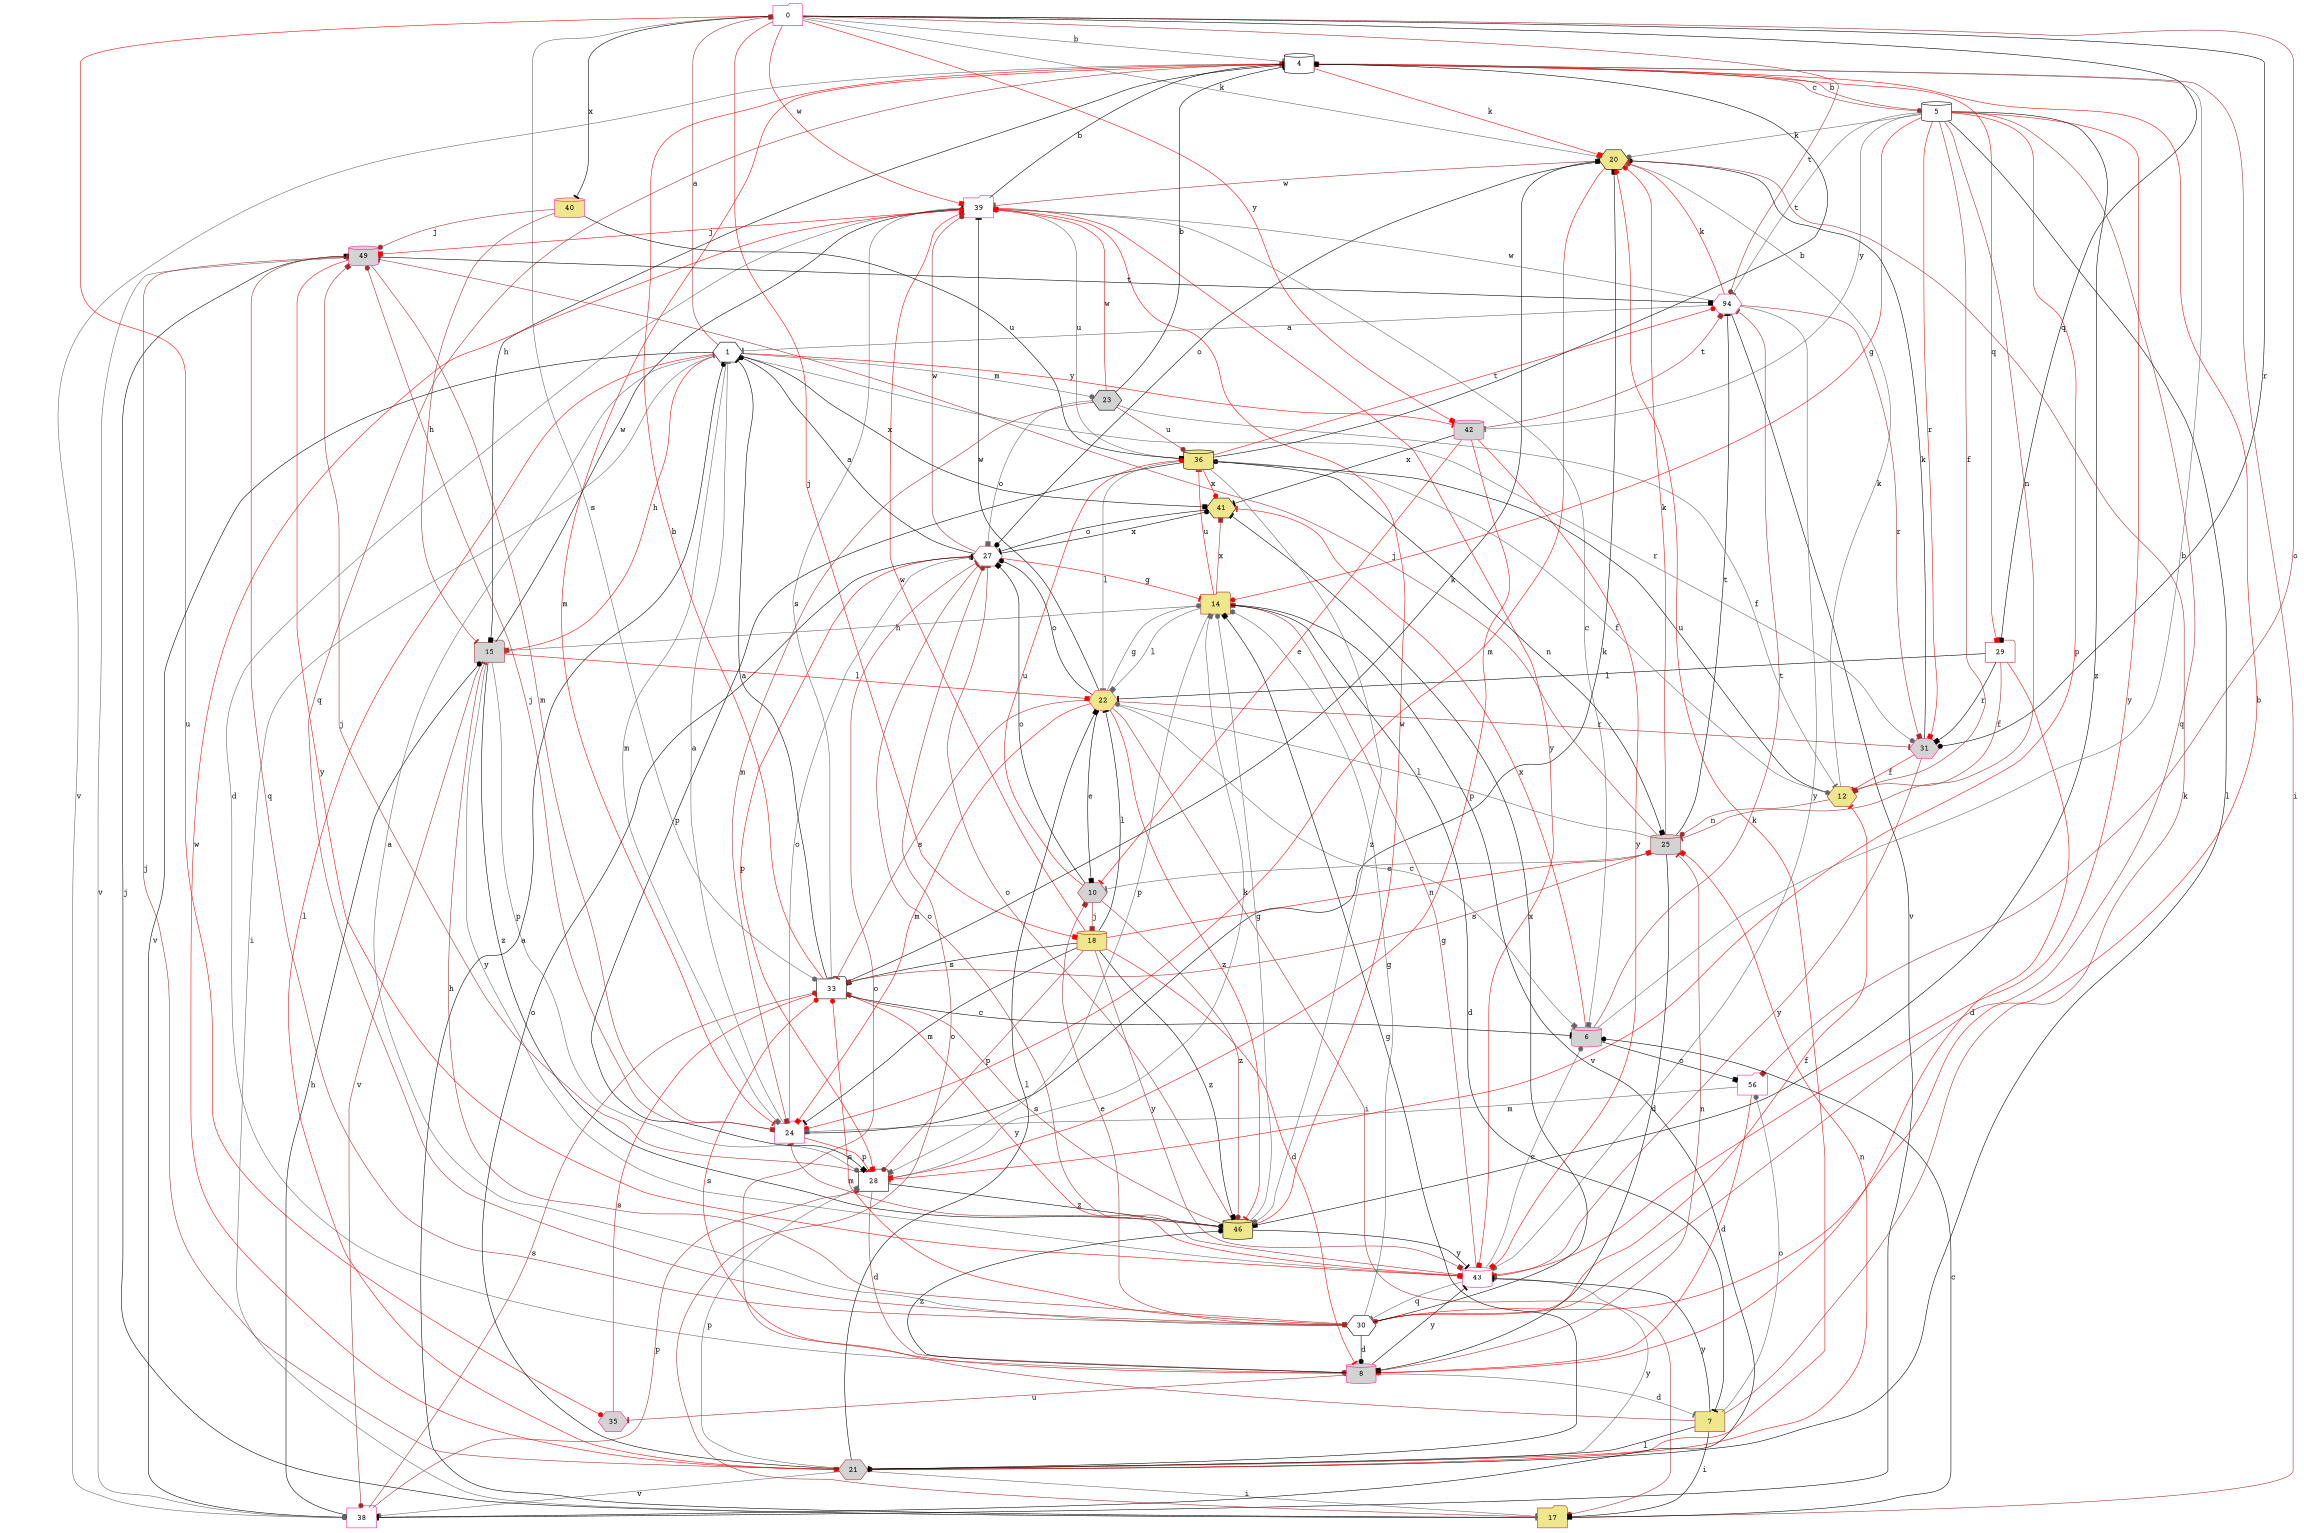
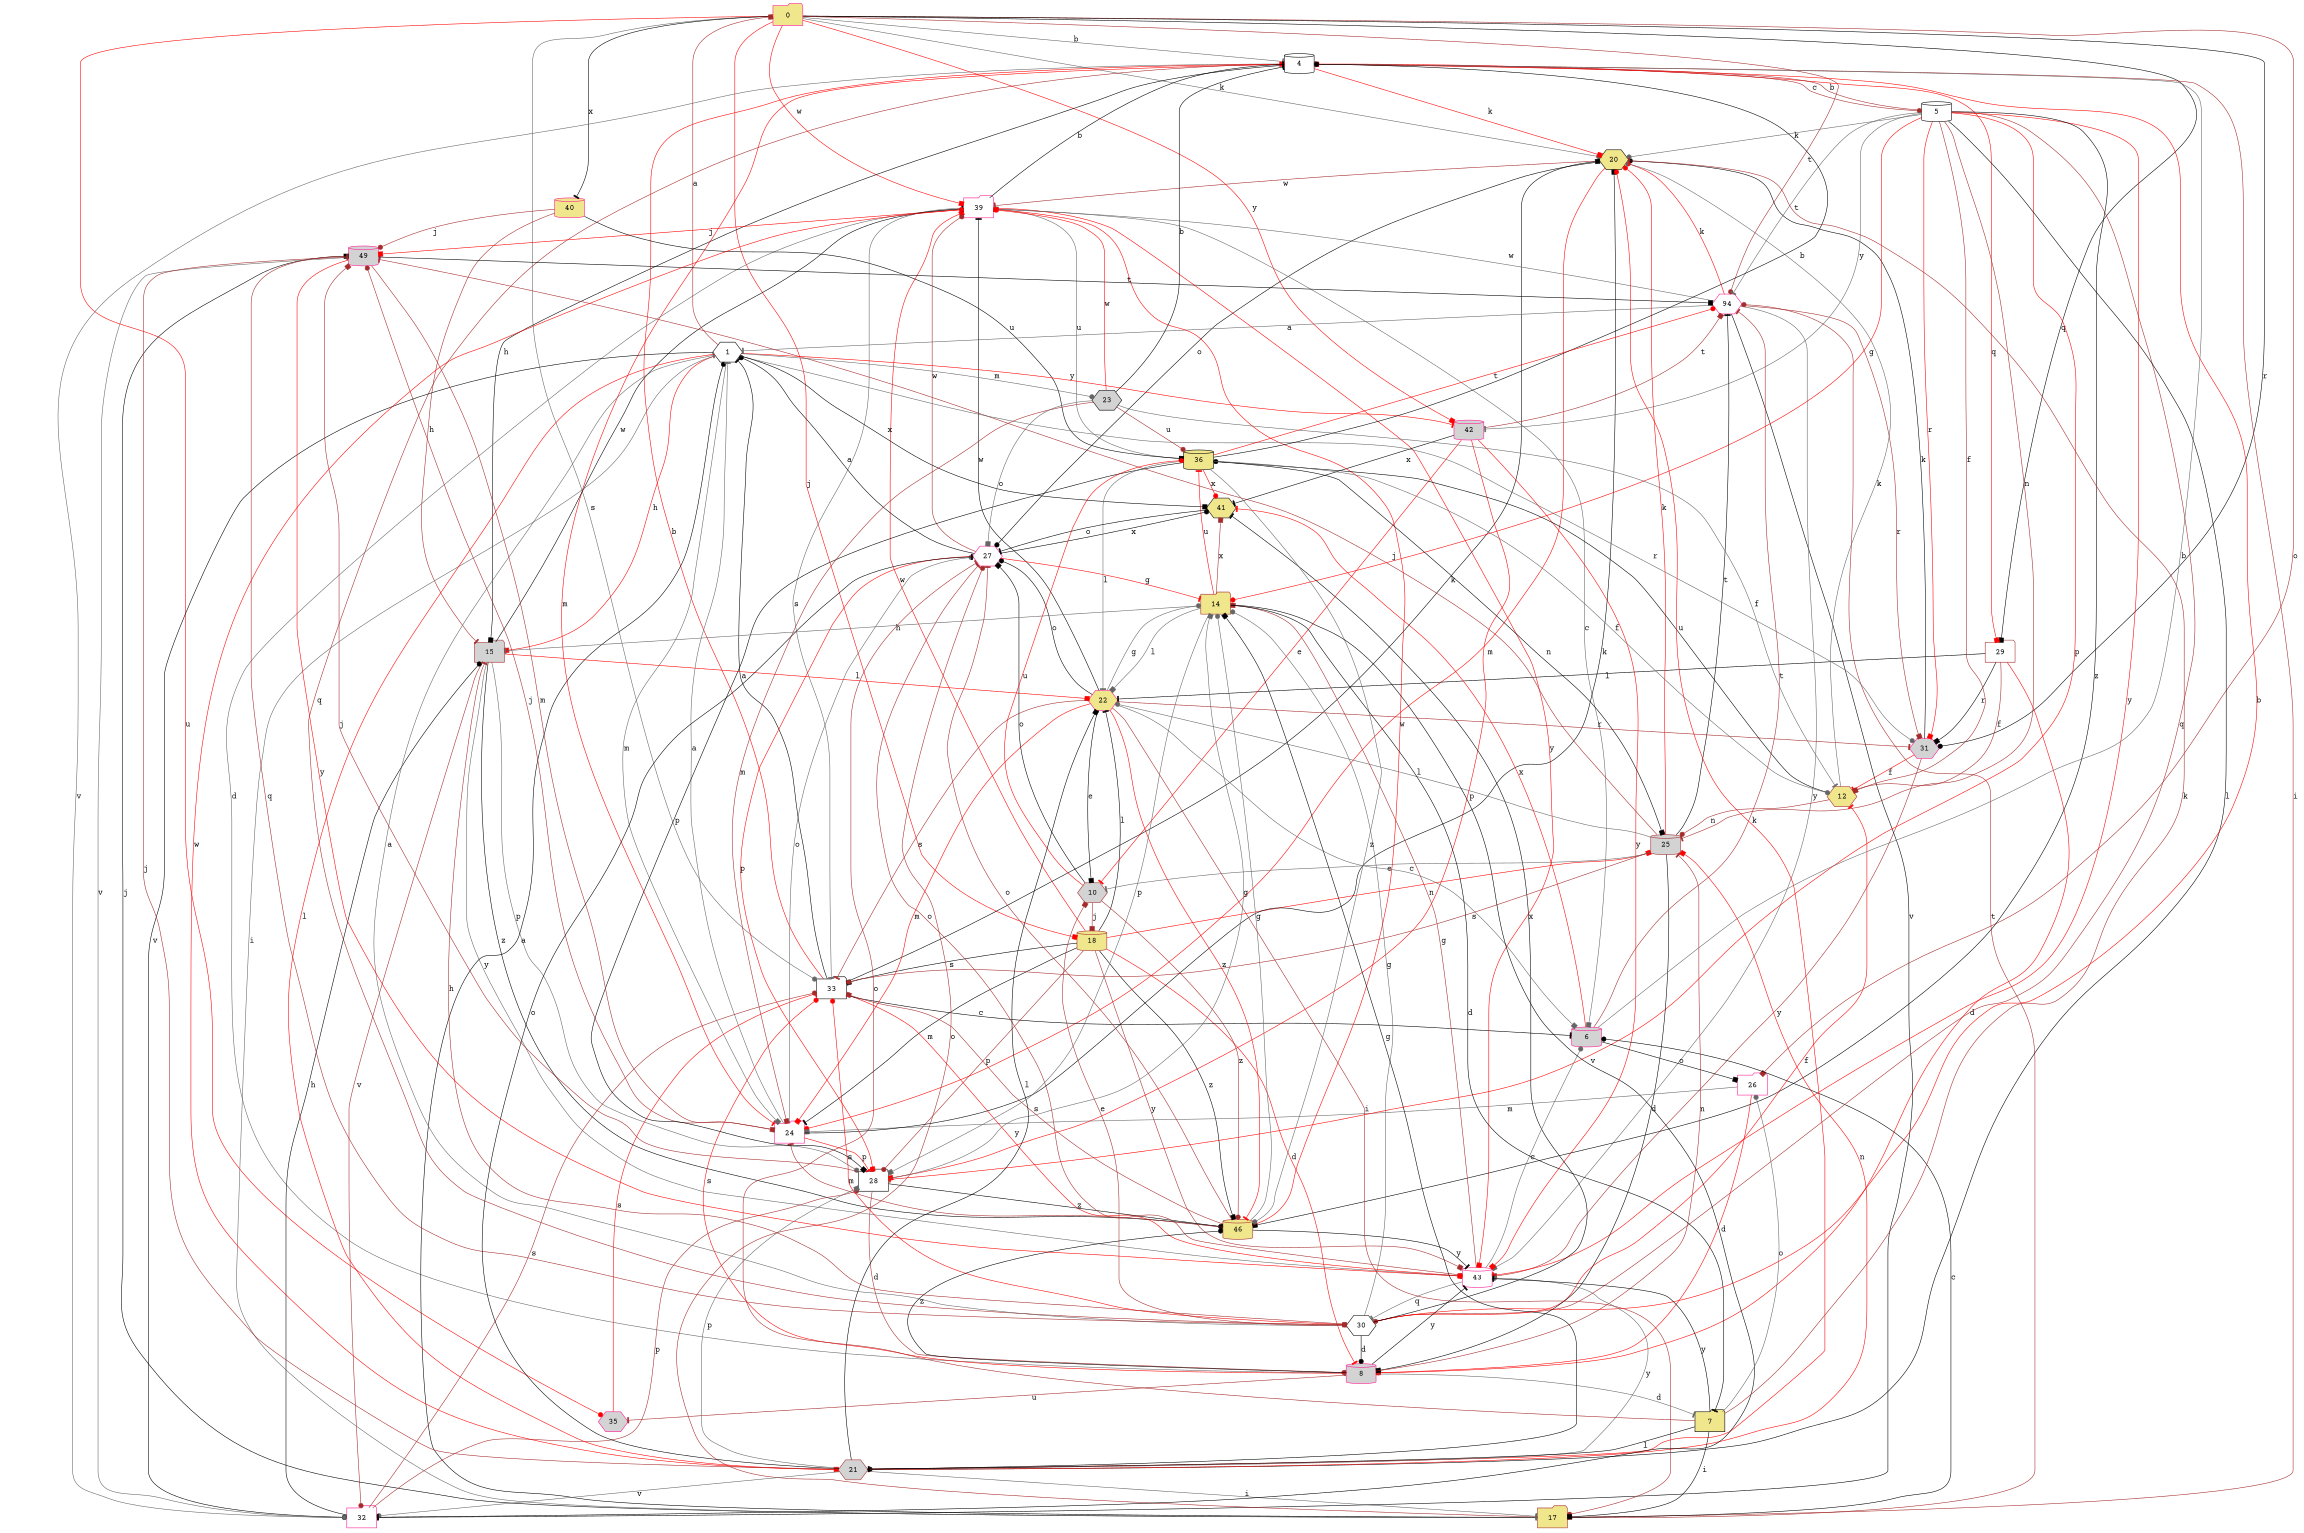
node "0": fillcolor white -> khaki
node "27": color brown -> deeppink
edge "28" -> "14": label "k" -> "g"
edge "17" -> "94": added, label "t"
node "56": label "56" -> "26"
node "46": color black -> brown
node "7": color brown -> black
node "38": label "38" -> "32"
